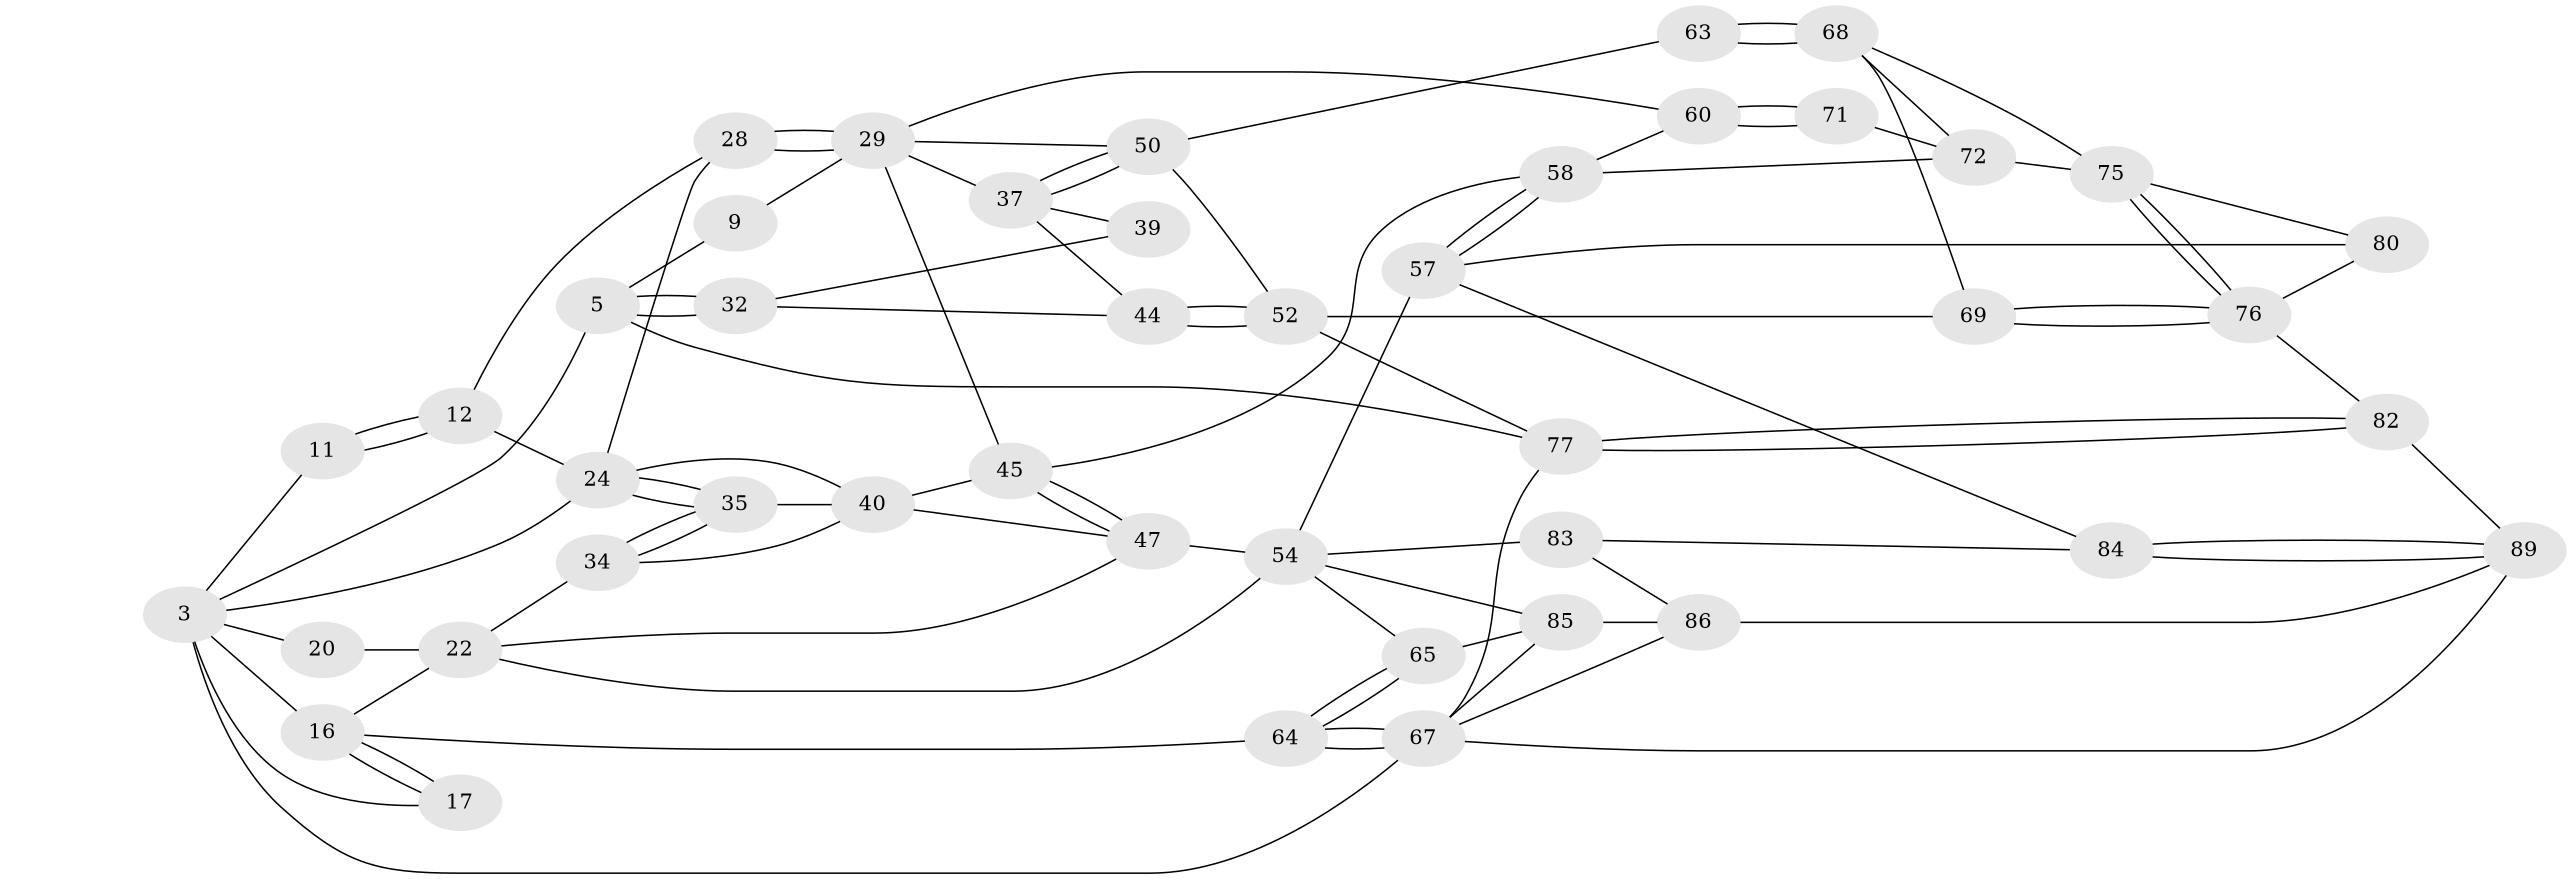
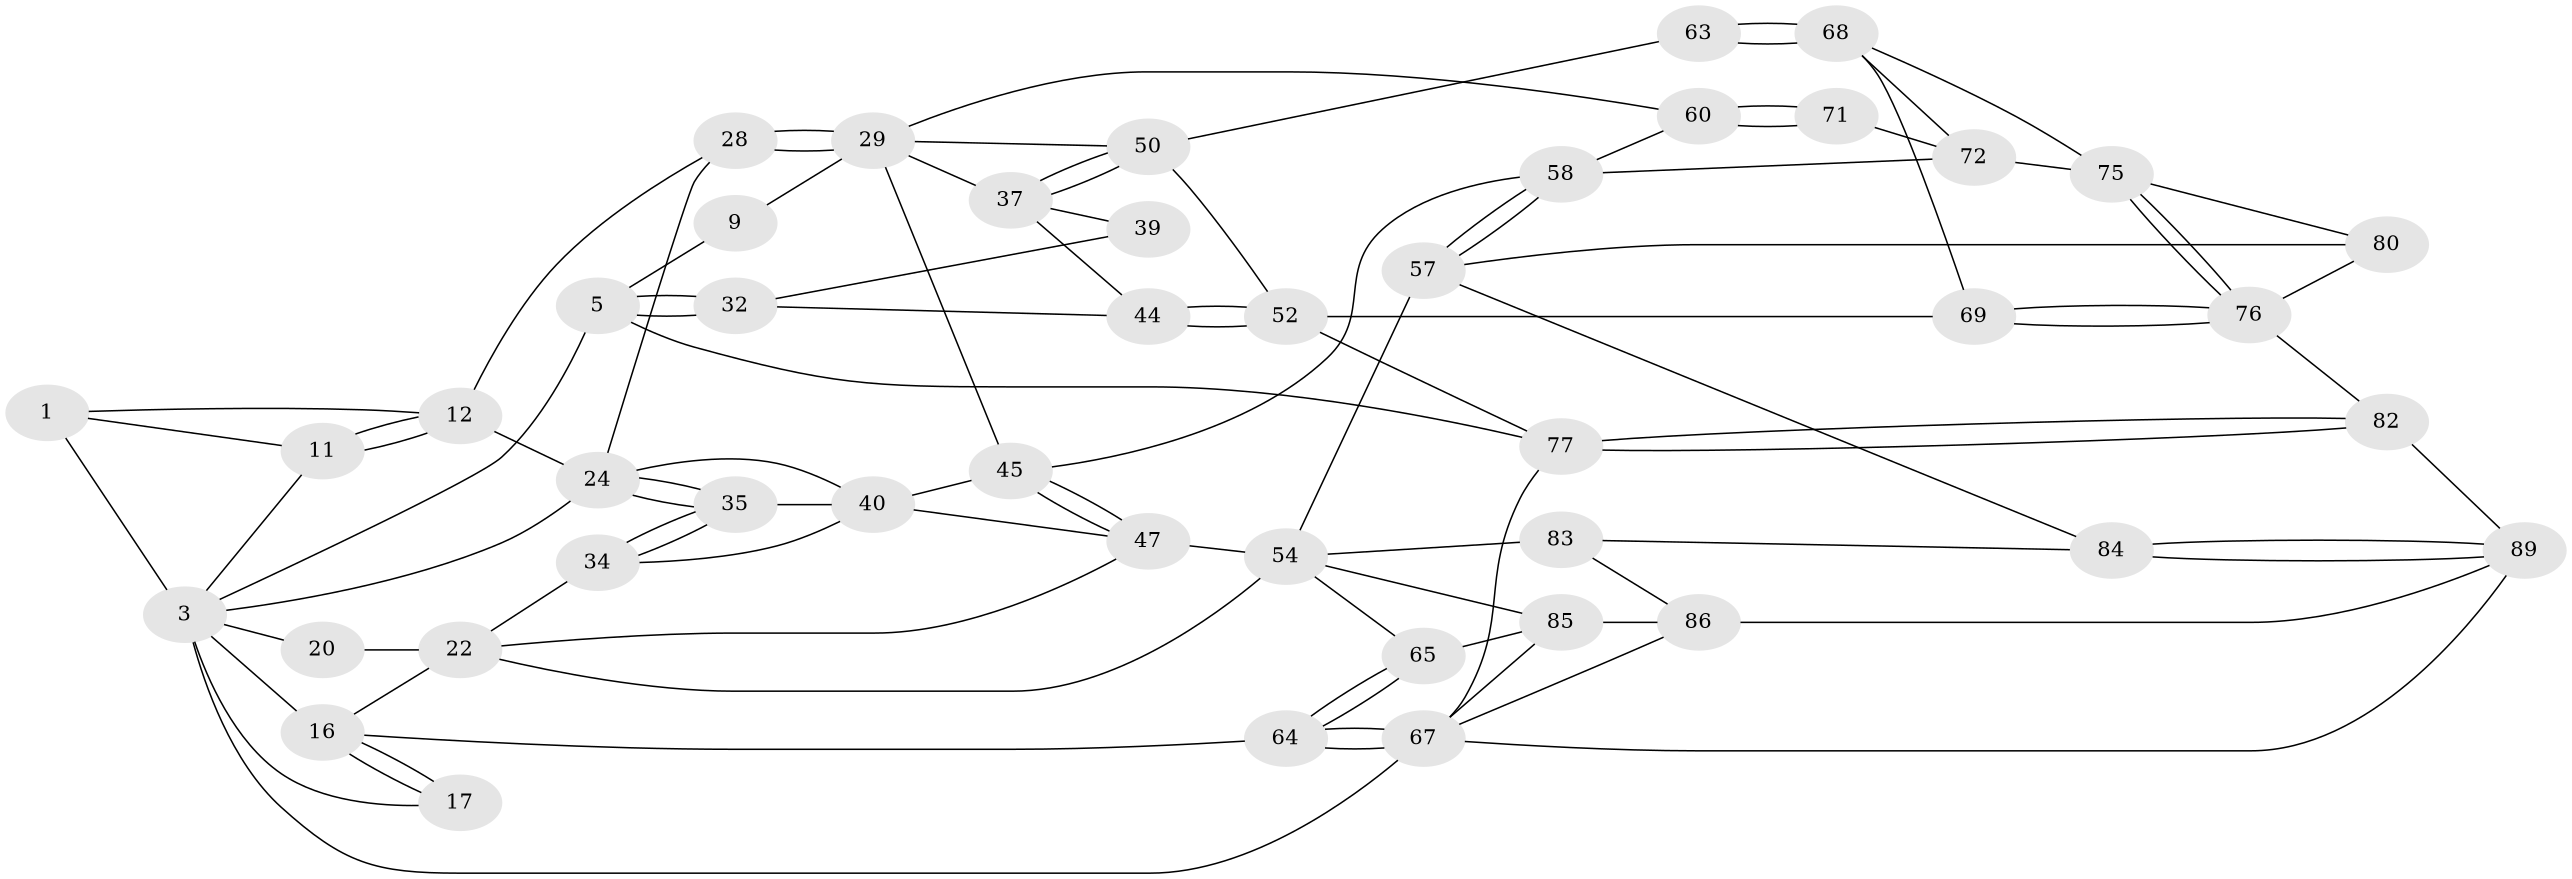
node "1": added
